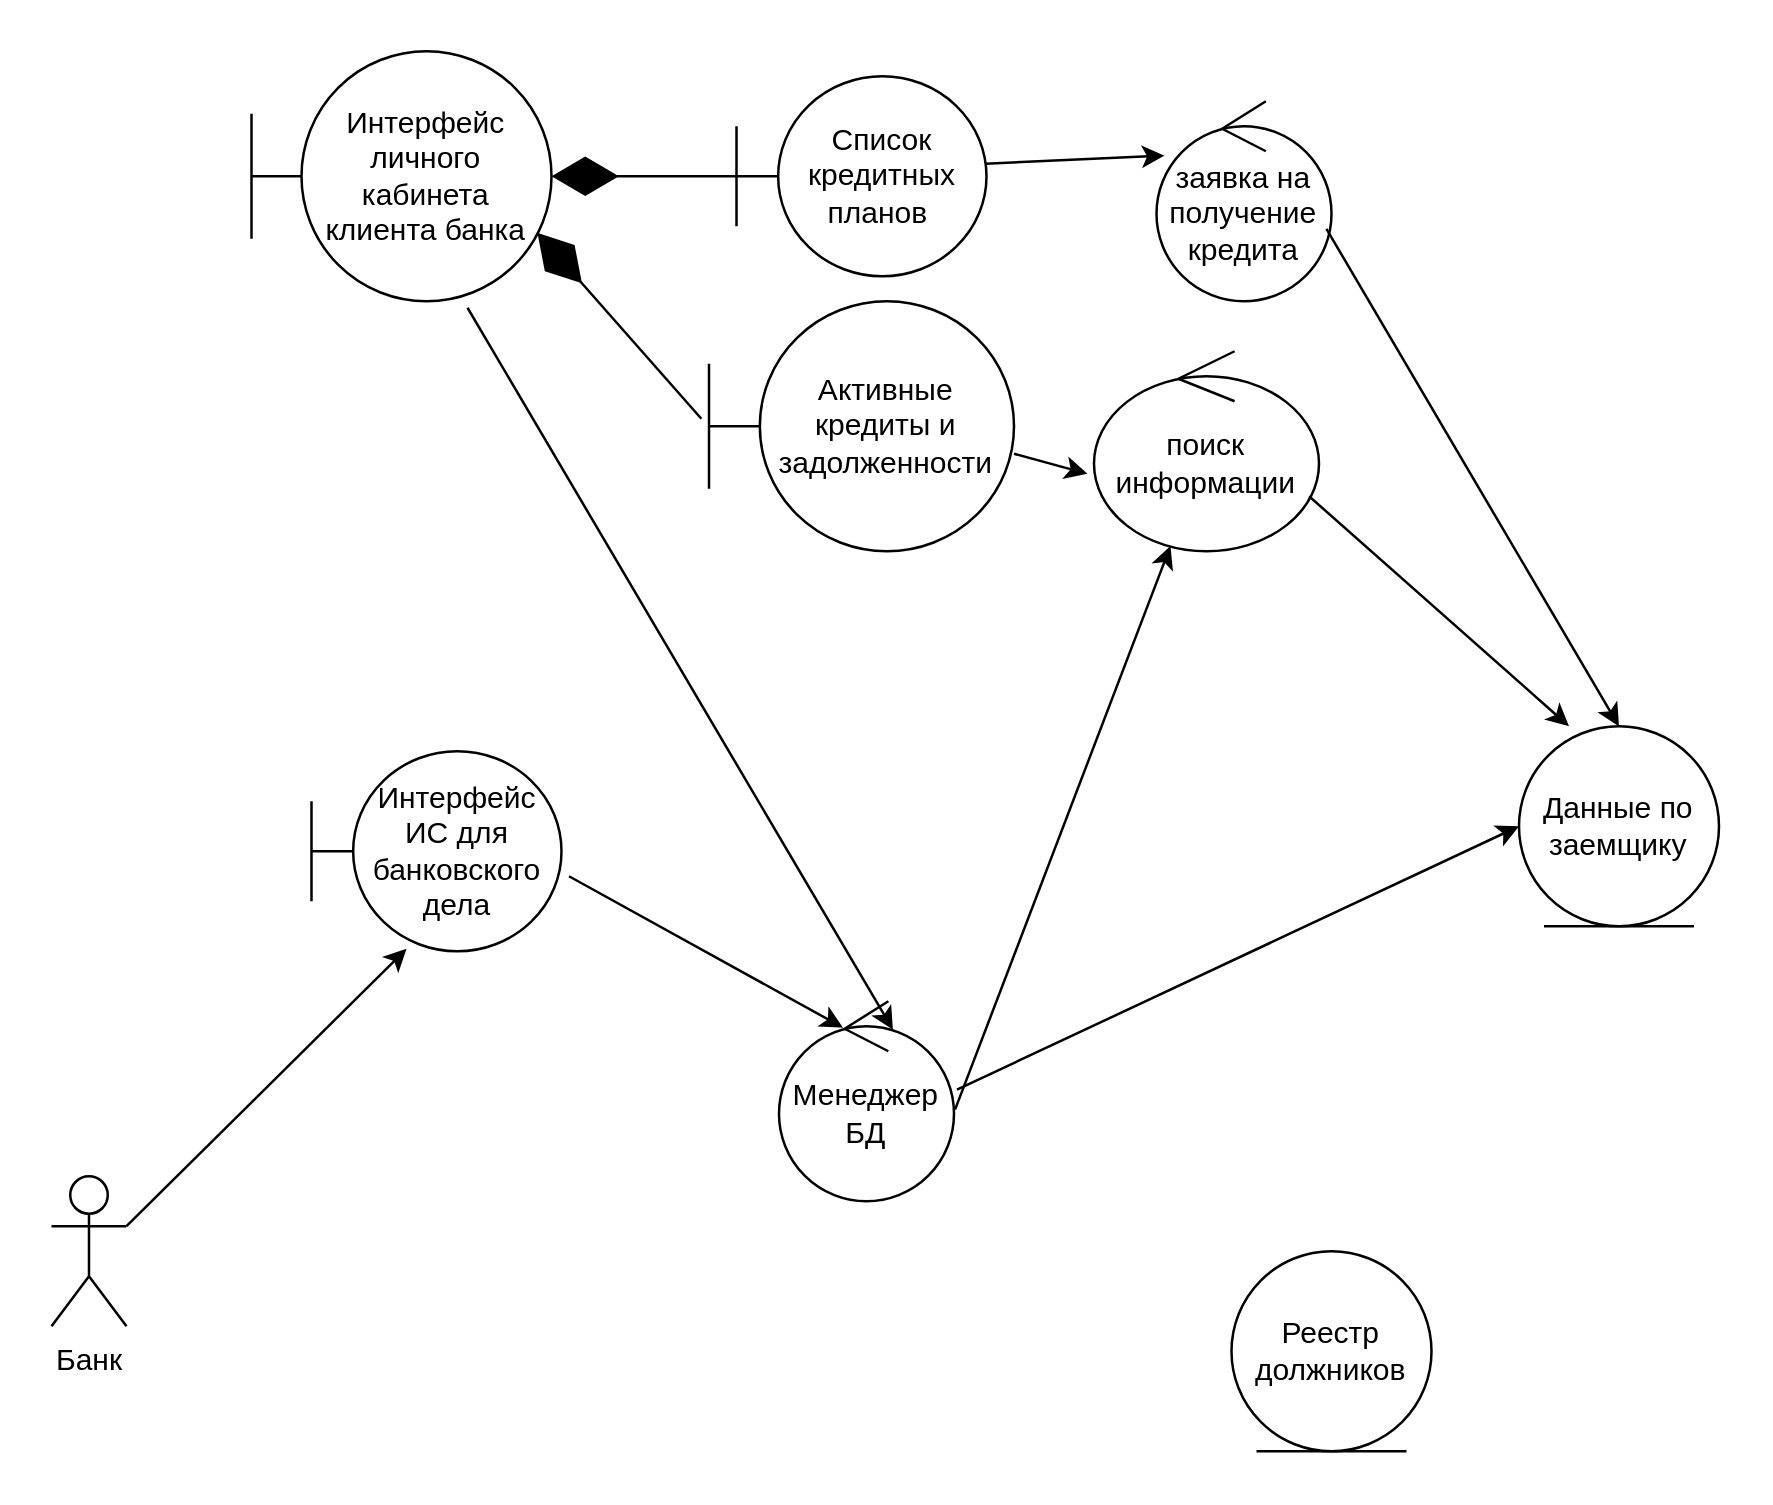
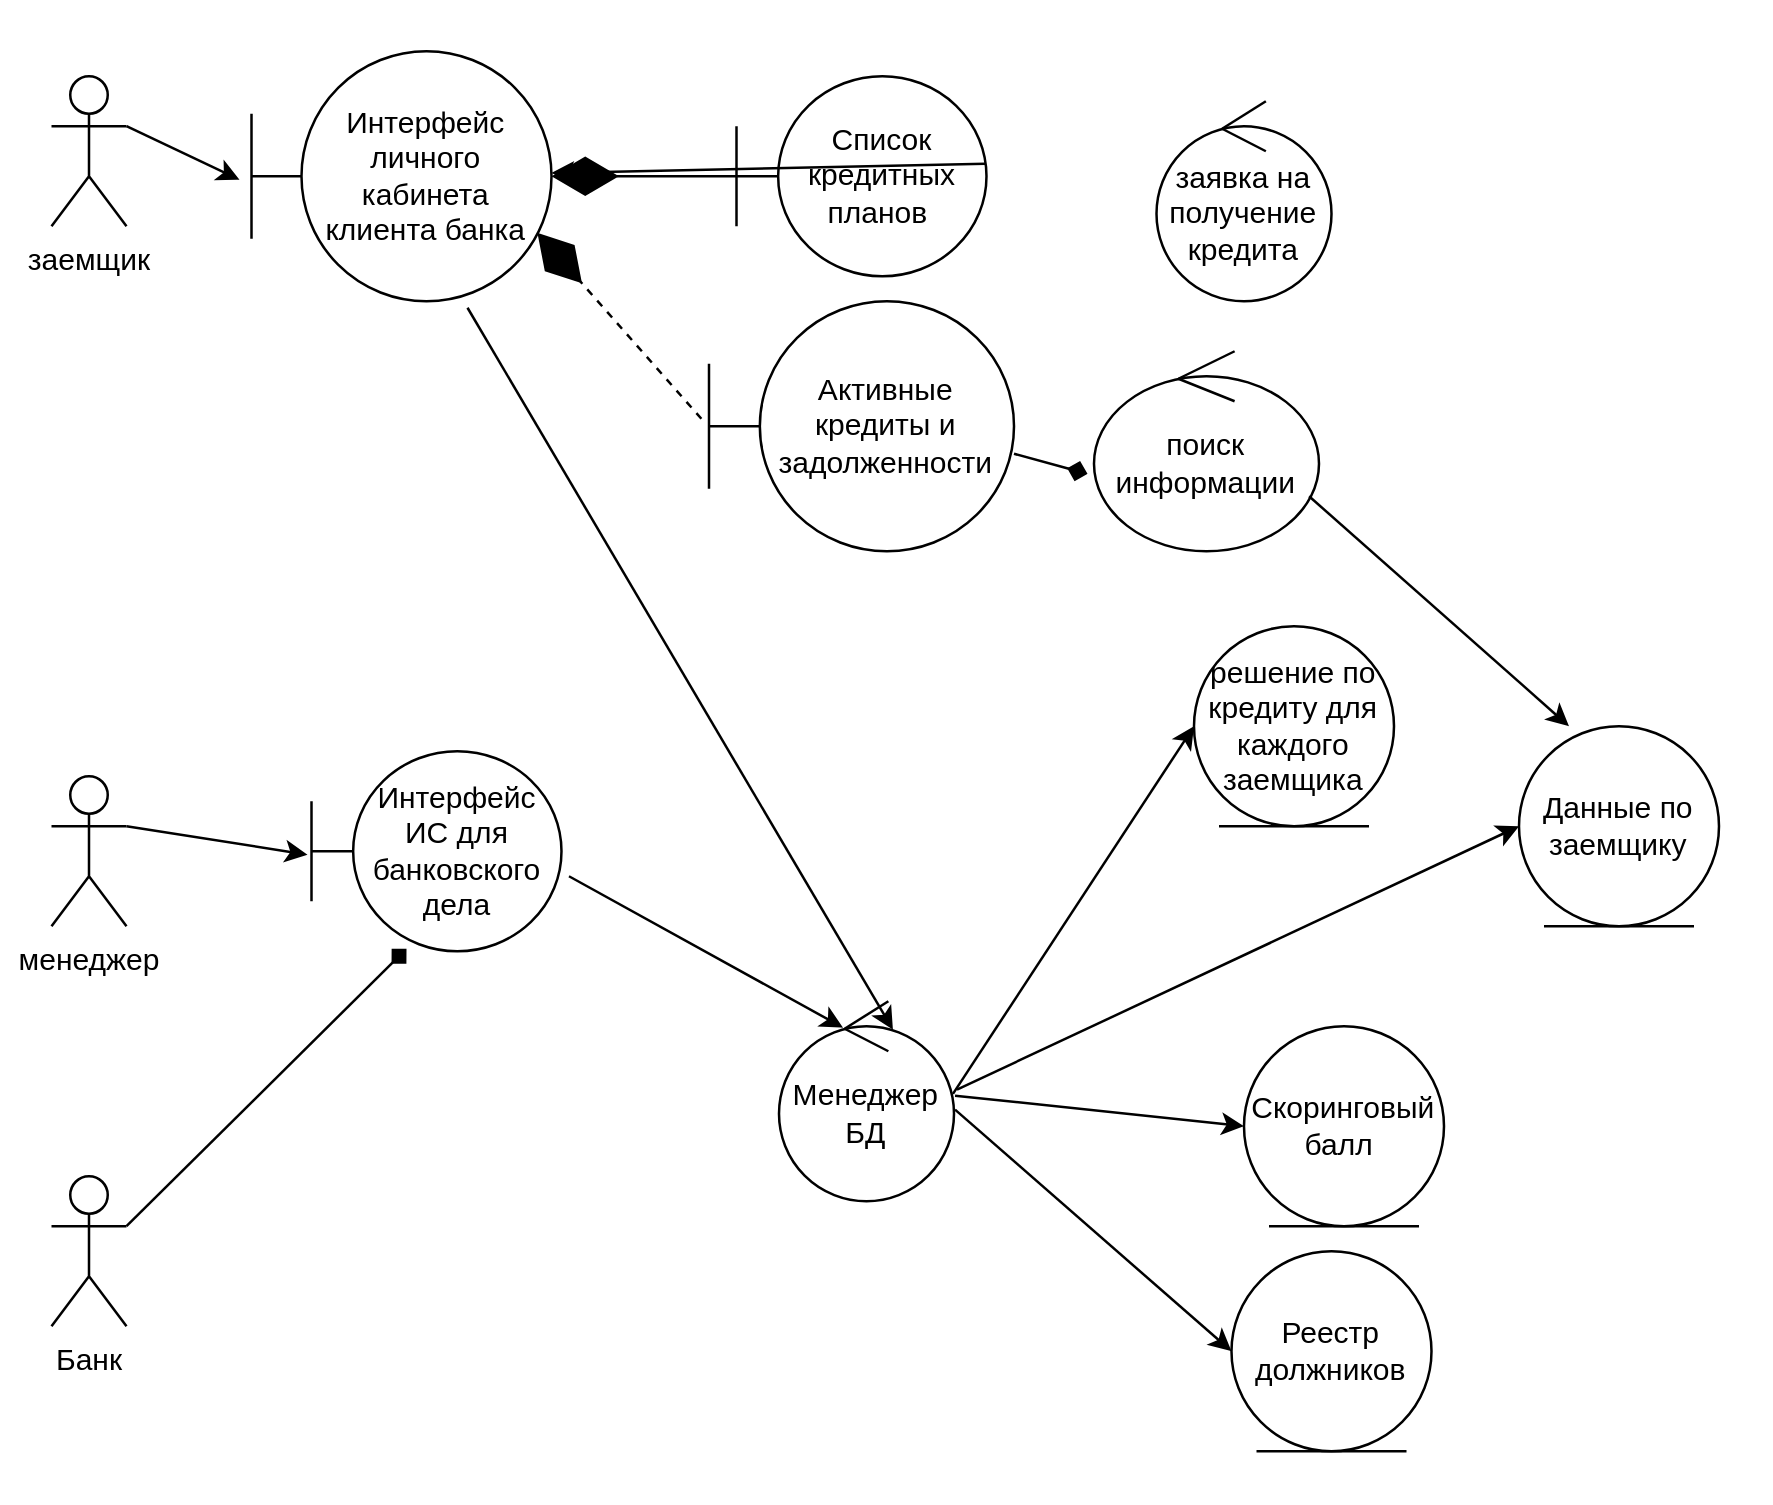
edge "заемщик" -> "Интерфейс личного кабинета клиента банка": added
node "заемщик": added
edge "Список кредитных планов" -> "заявка на получение кредита": now "Список кредитных планов" -> "Интерфейс личного кабинета клиента банка"
edge "Активные кредиты и задолженности" -> "Интерфейс личного кабинета клиента банка": style solid -> dashed
edge "Активные кредиты и задолженности" -> "поиск информации": arrowhead classic -> diamond
edge "заявка на получение кредита" -> "Данные по заемщику": removed
node "решение по кредиту для каждого заемщика": added
edge "Менеджер БД" -> "поиск информации": now "Менеджер БД" -> "Реестр должников"
edge "менеджер" -> "Интерфейс ИС для банковского дела": added
node "менеджер": added
edge "Менеджер БД" -> "решение по кредиту для каждого заемщика": added
edge "Банк" -> "Интерфейс ИС для банковского дела": arrowhead classic -> diamond
edge "Менеджер БД" -> "Скоринговый балл": added
node "Скоринговый балл": added
